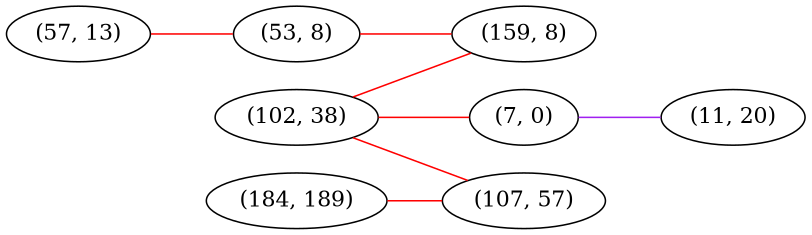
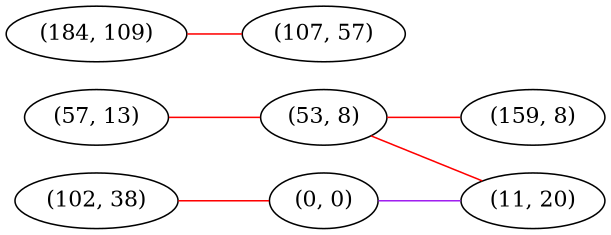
edge "(159, 8)" -- "(102, 38)": removed
node "(7, 0)": label "(7, 0)" -> "(0, 0)"
edge "(53, 8)" -- "(11, 20)": added
edge "(102, 38)" -- "(107, 57)": removed
node "(184, 189)": label "(184, 189)" -> "(184, 109)"
